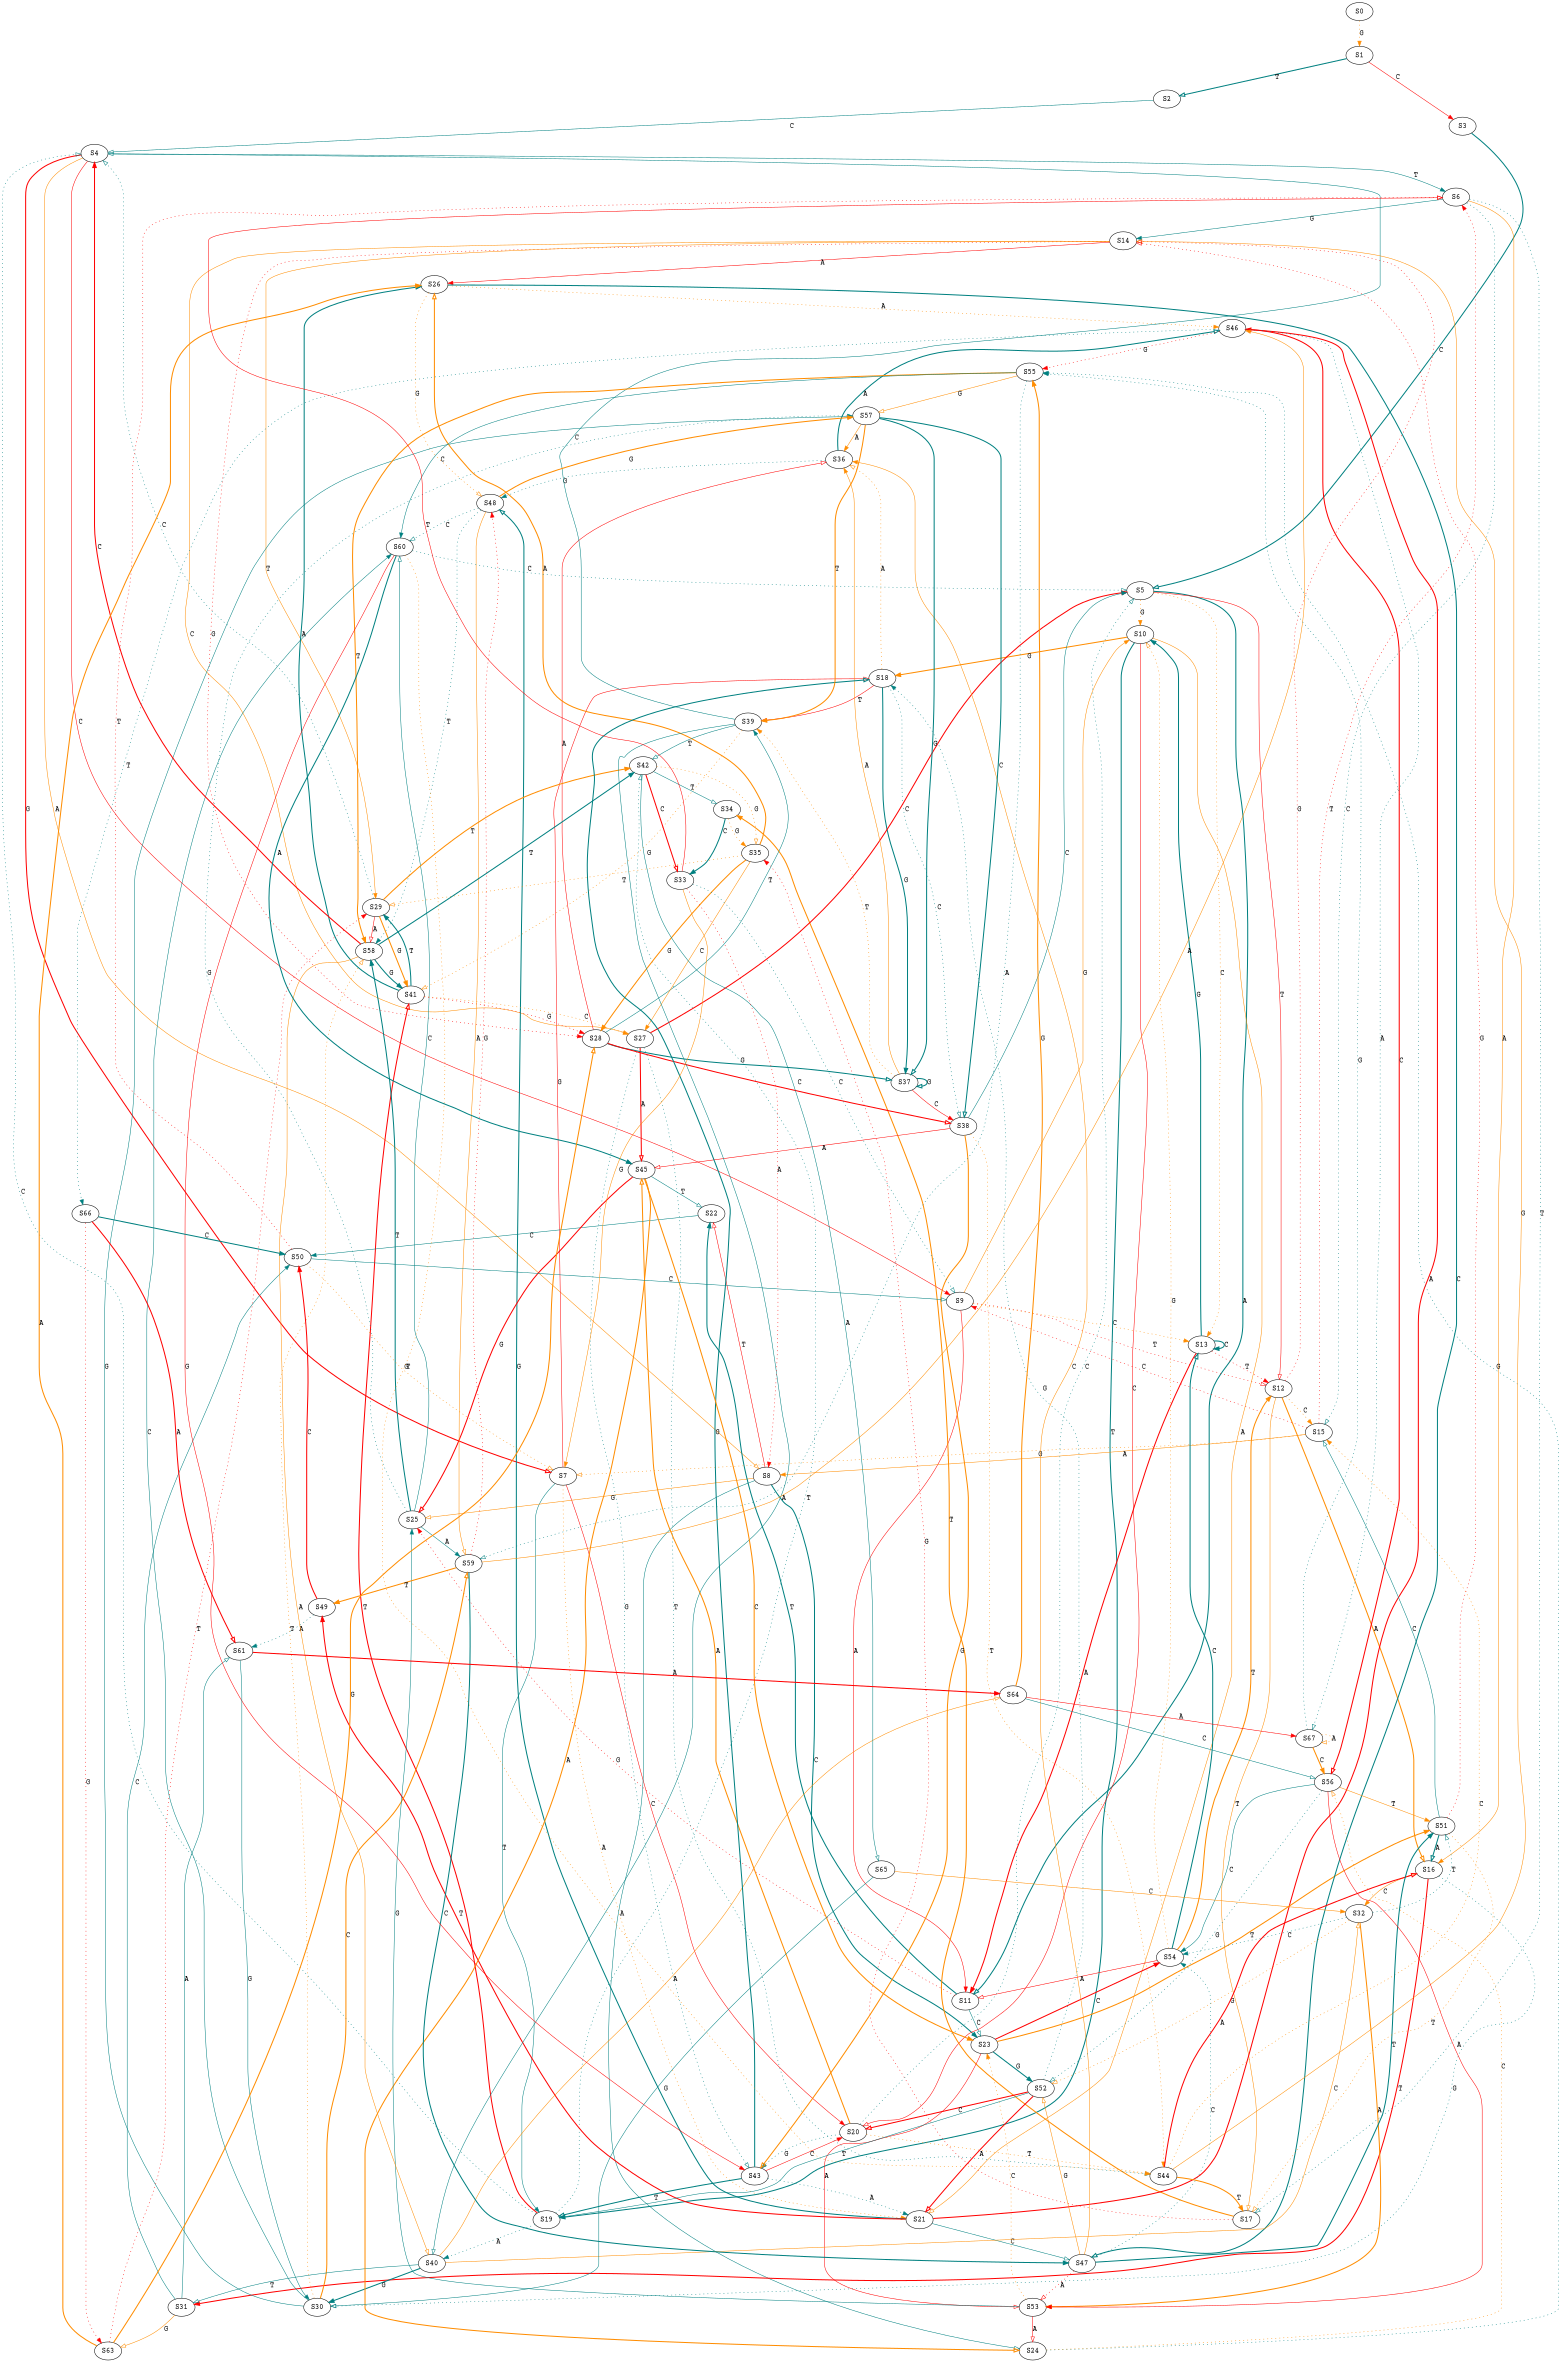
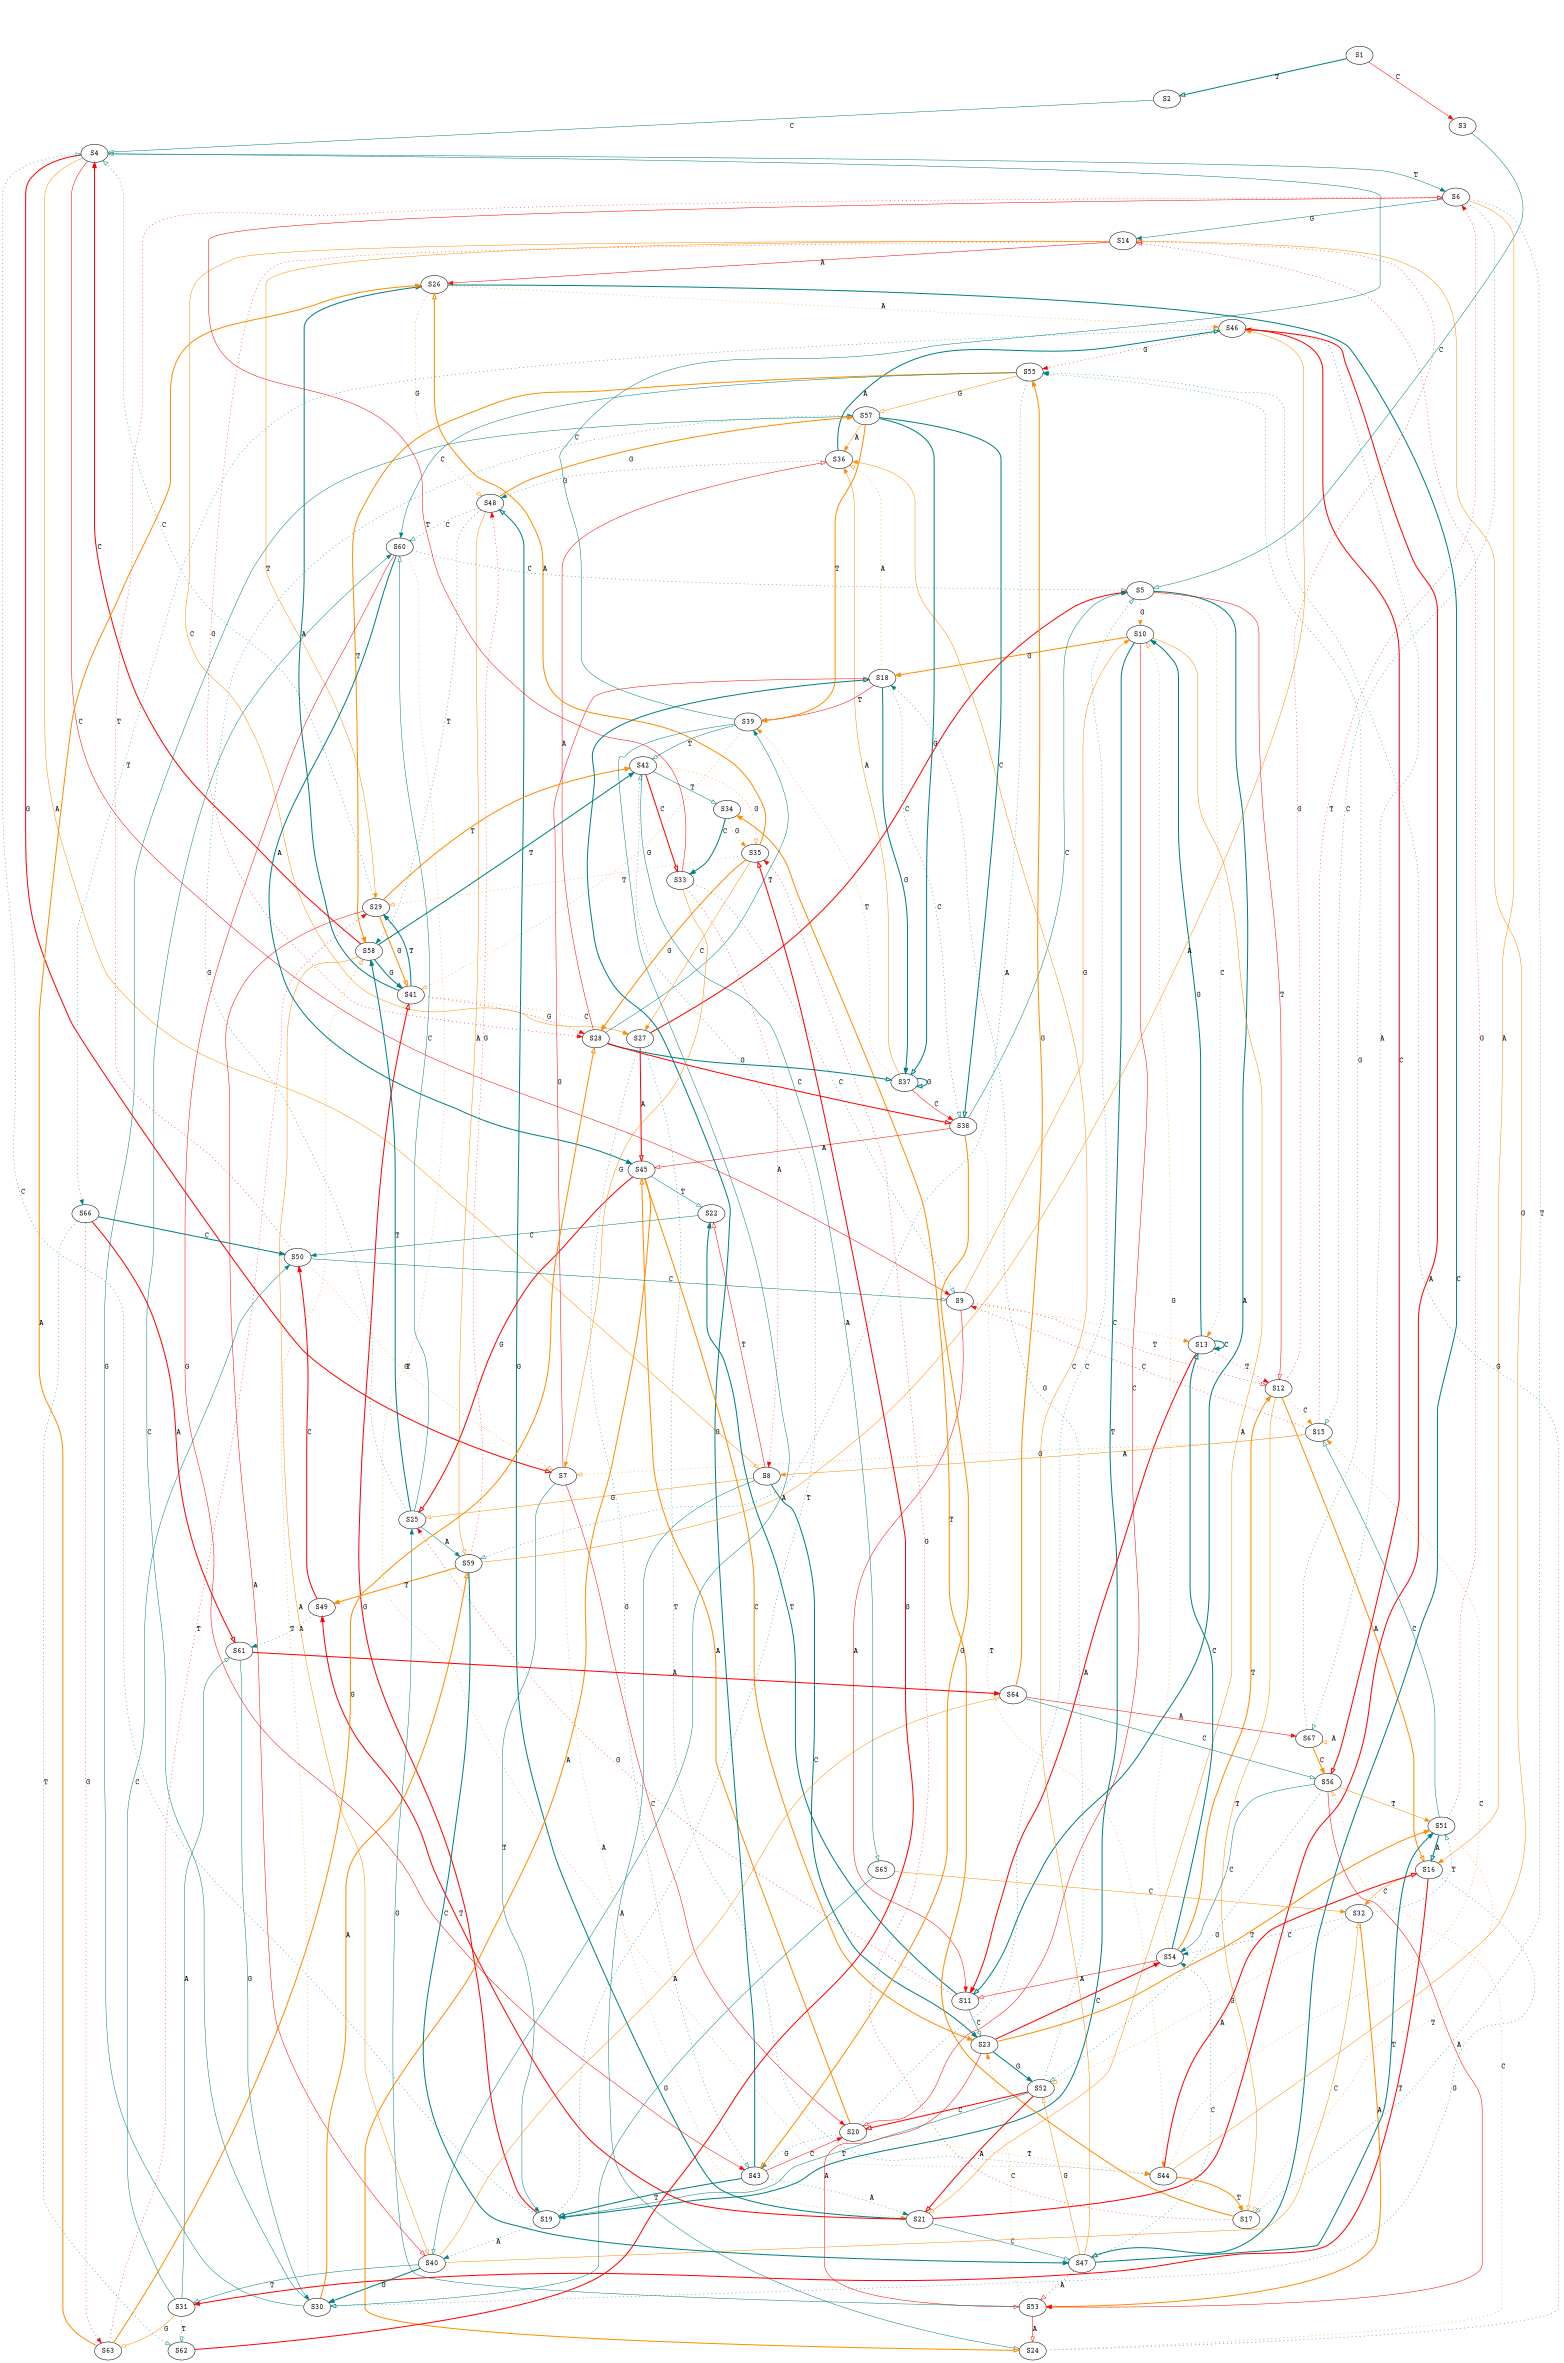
node "S0": removed
edge "S3" -> "S5": style bold -> solid
edge "S29" -> "S58": now "S29" -> "S40"
edge "S29" -> "S41": arrowhead normal -> onormal
edge "S19" -> "S41": label "T" -> "G"
edge "S30" -> "S59": label "C" -> "A"
node "S62": added
